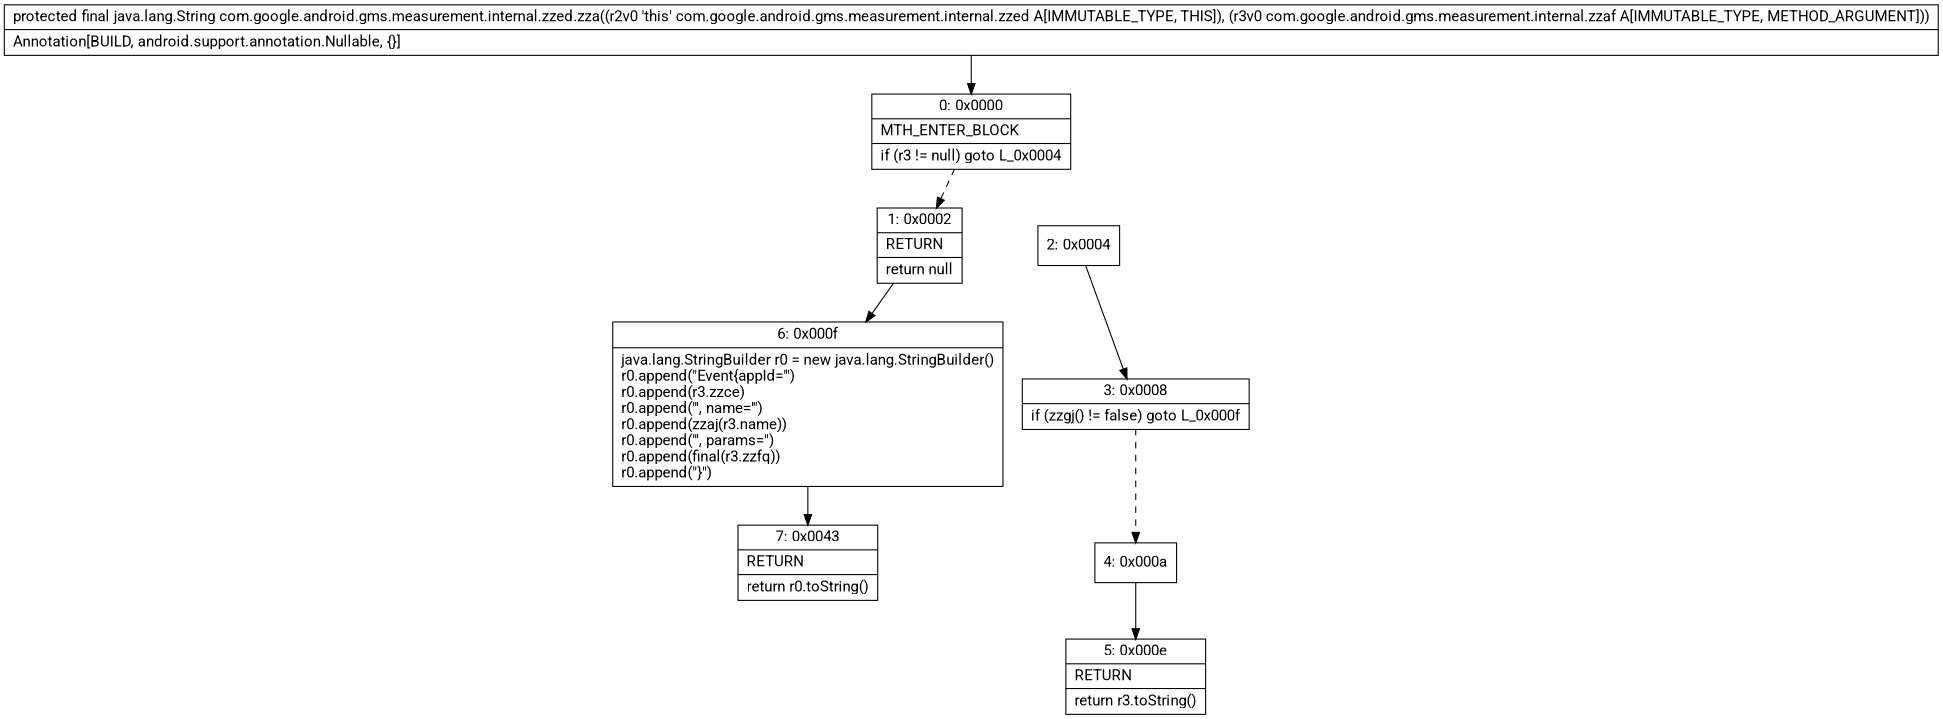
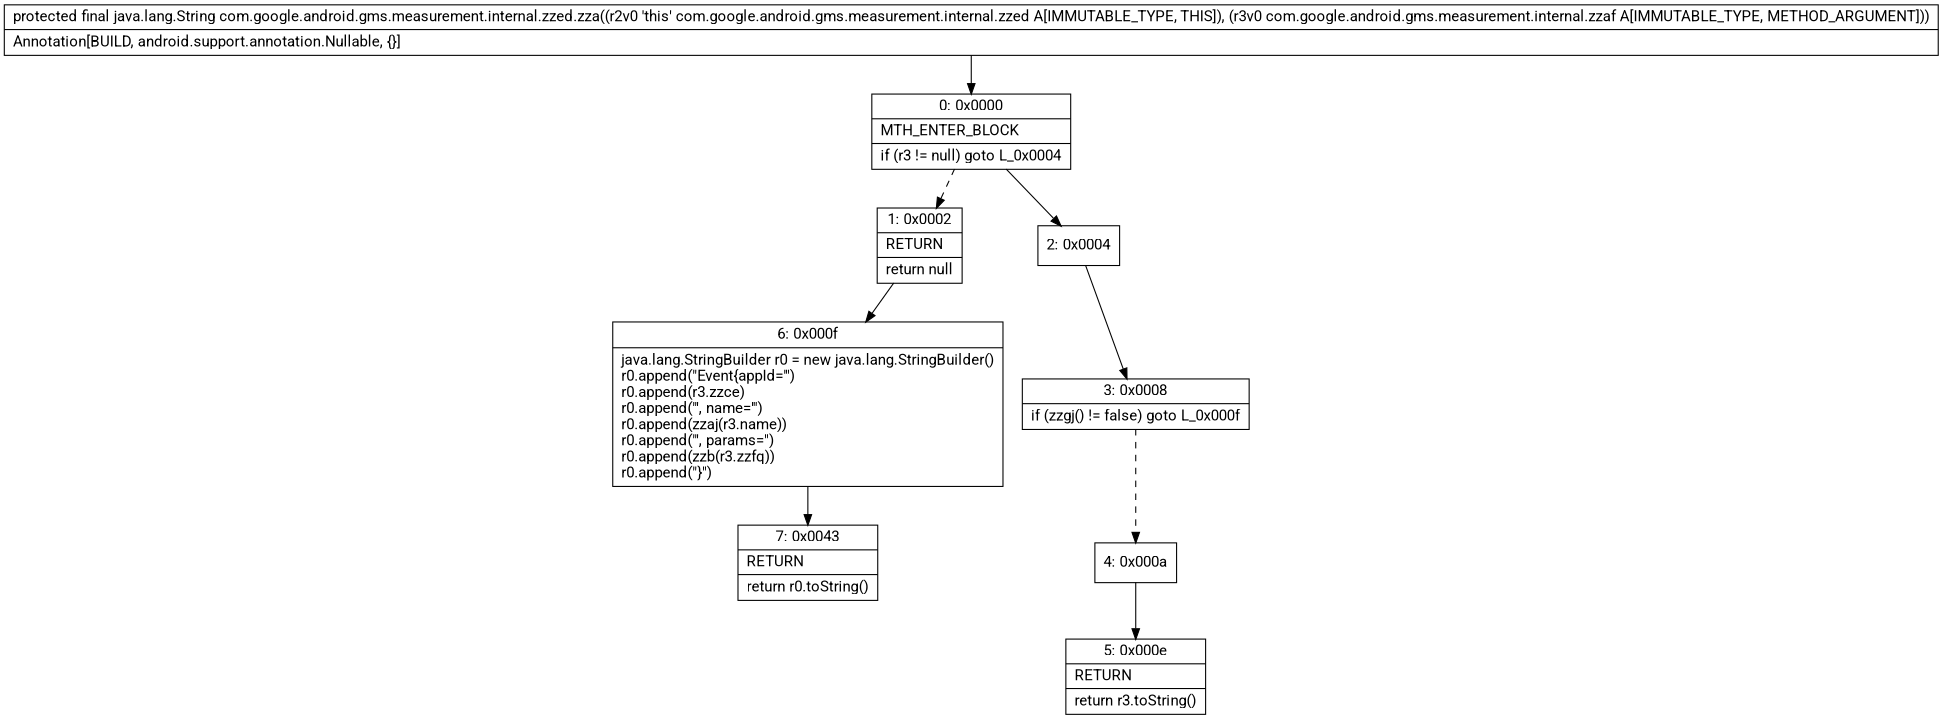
edge "0: 0x0000" -> "2: 0x0004": added
node "6: 0x000f": text "r0.append(final(r3.zzfq))" -> "r0.append(zzb(r3.zzfq))"
